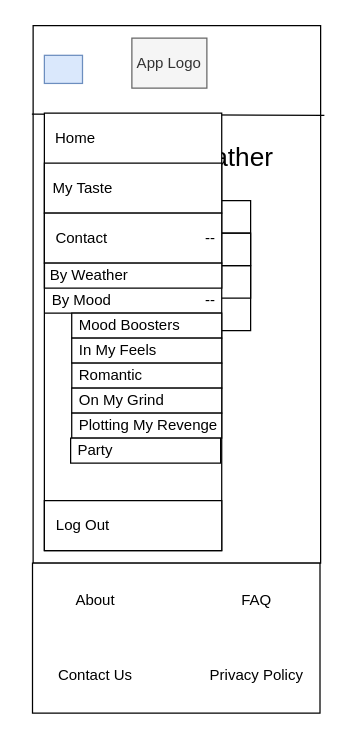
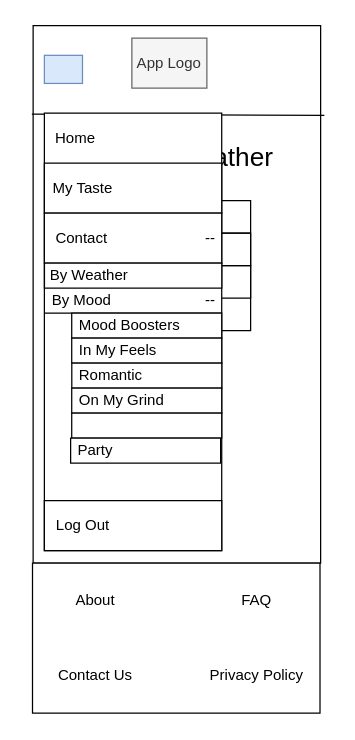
node "Plotting My Revenge": removed
